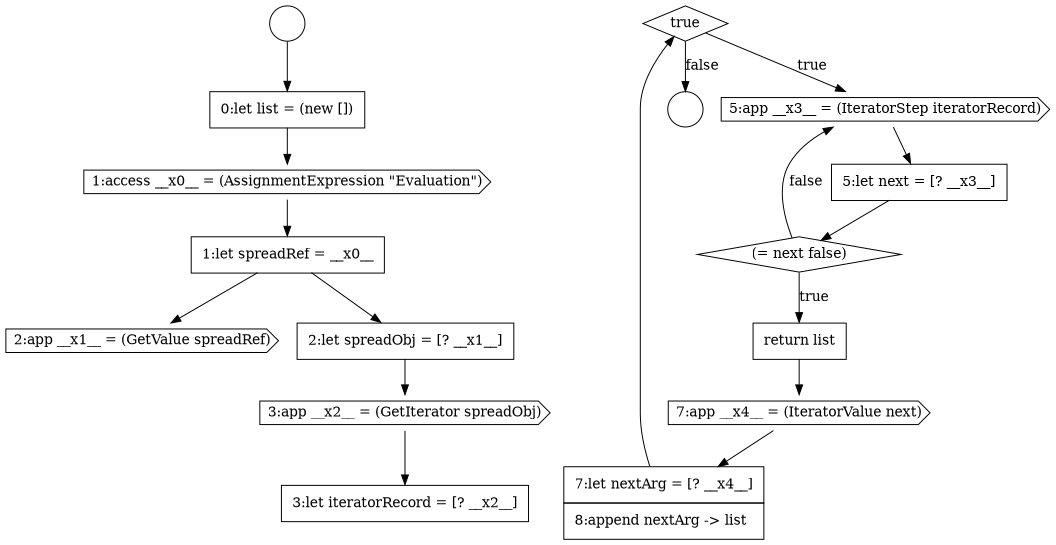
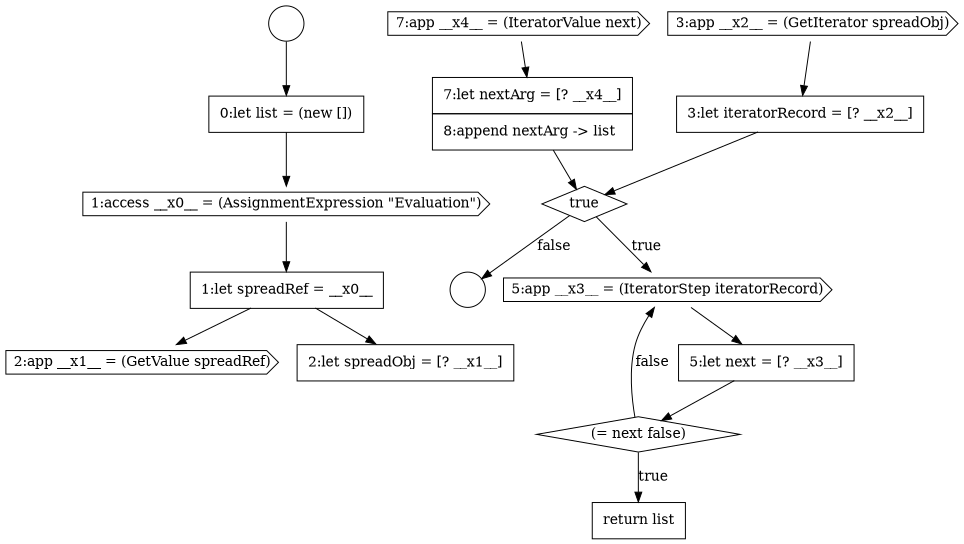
edge "3:let iteratorRecord = [? __x2__]" -> "true": added
edge "2:let spreadObj = [? __x1__]" -> "3:app __x2__ = (GetIterator spreadObj)": removed
edge "return list" -> "7:app __x4__ = (IteratorValue next)": removed
